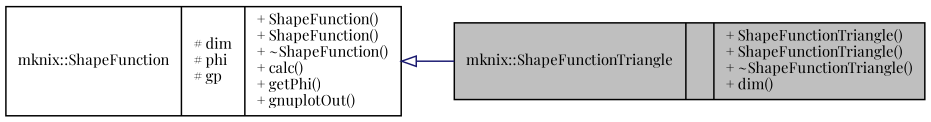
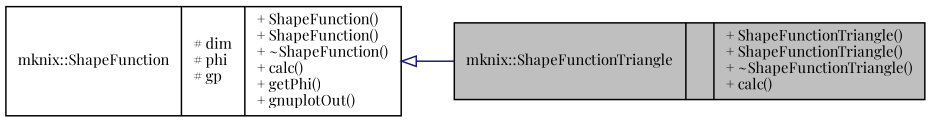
node "mknix::ShapeFunctionTriangle": text "+ dim()" -> "+ calc()"
